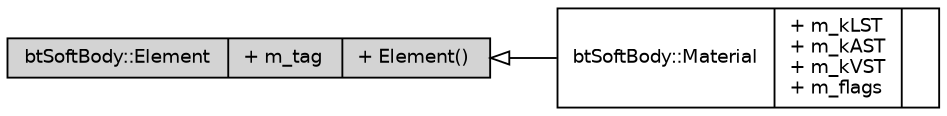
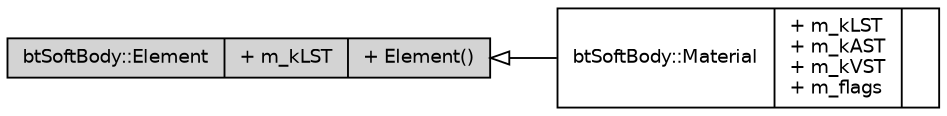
node "btSoftBody::Element": text "+ m_tag" -> "+ m_kLST"
